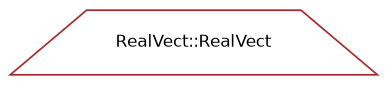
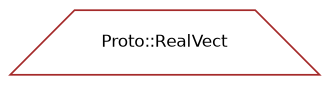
node "RealVect::RealVect": label "RealVect::RealVect" -> "Proto::RealVect"
